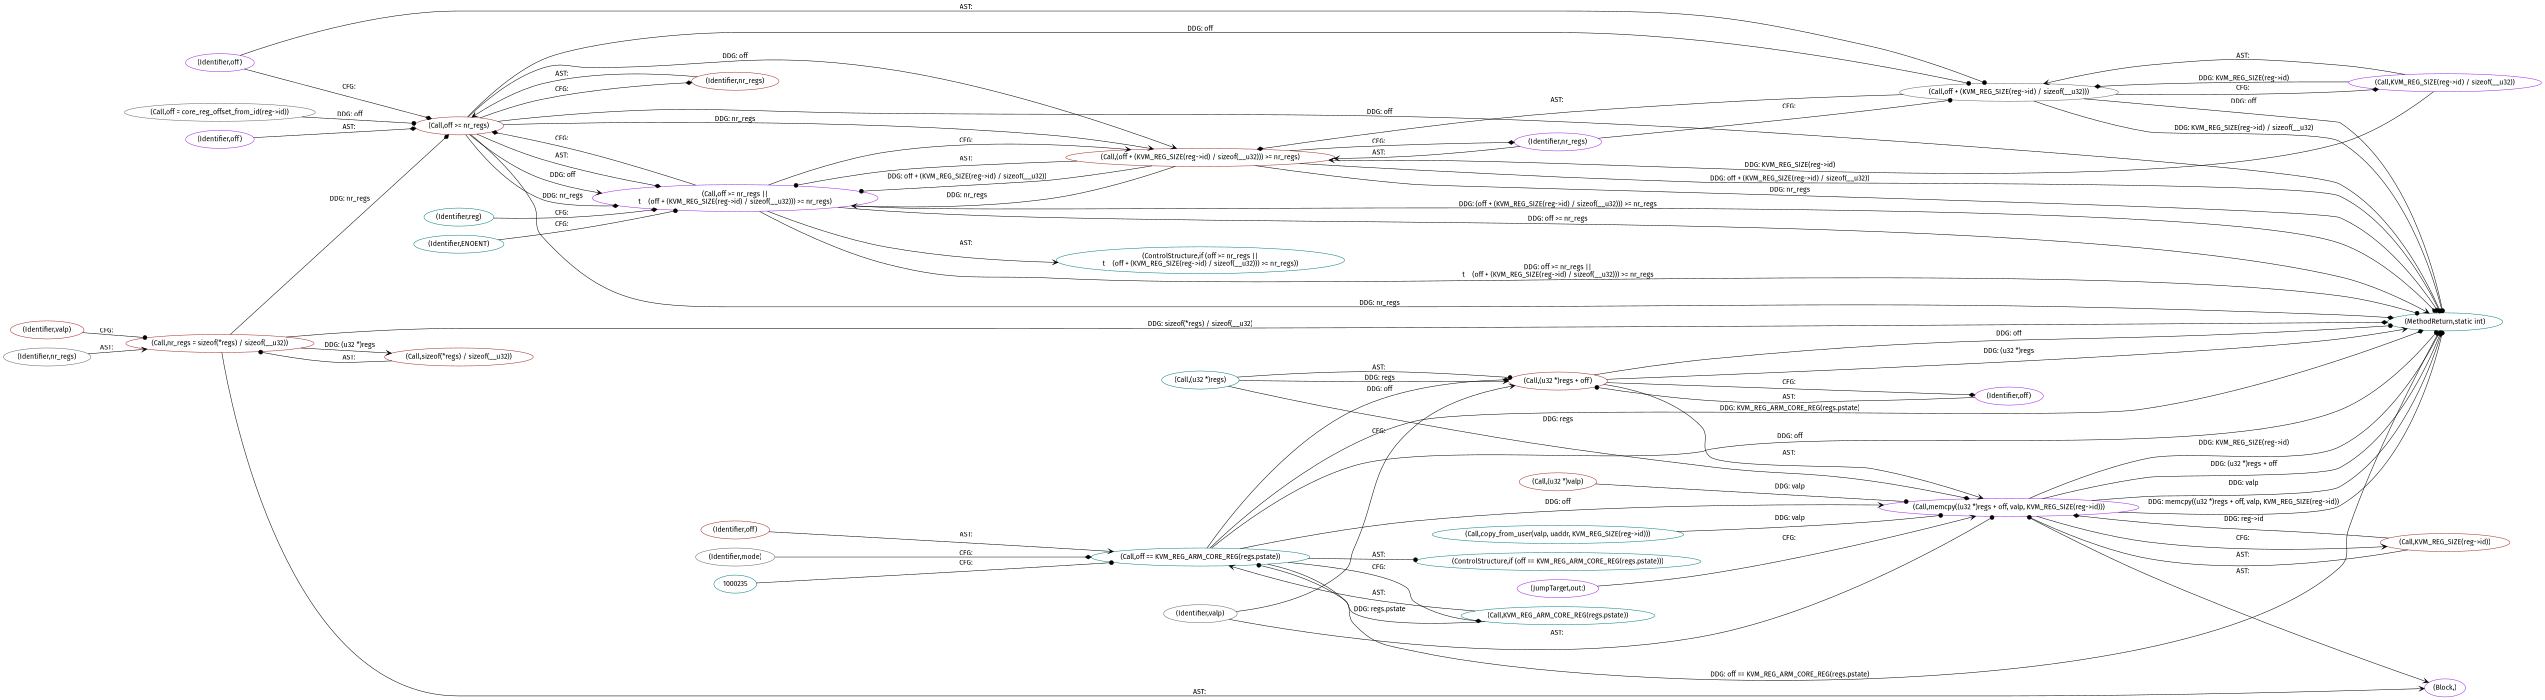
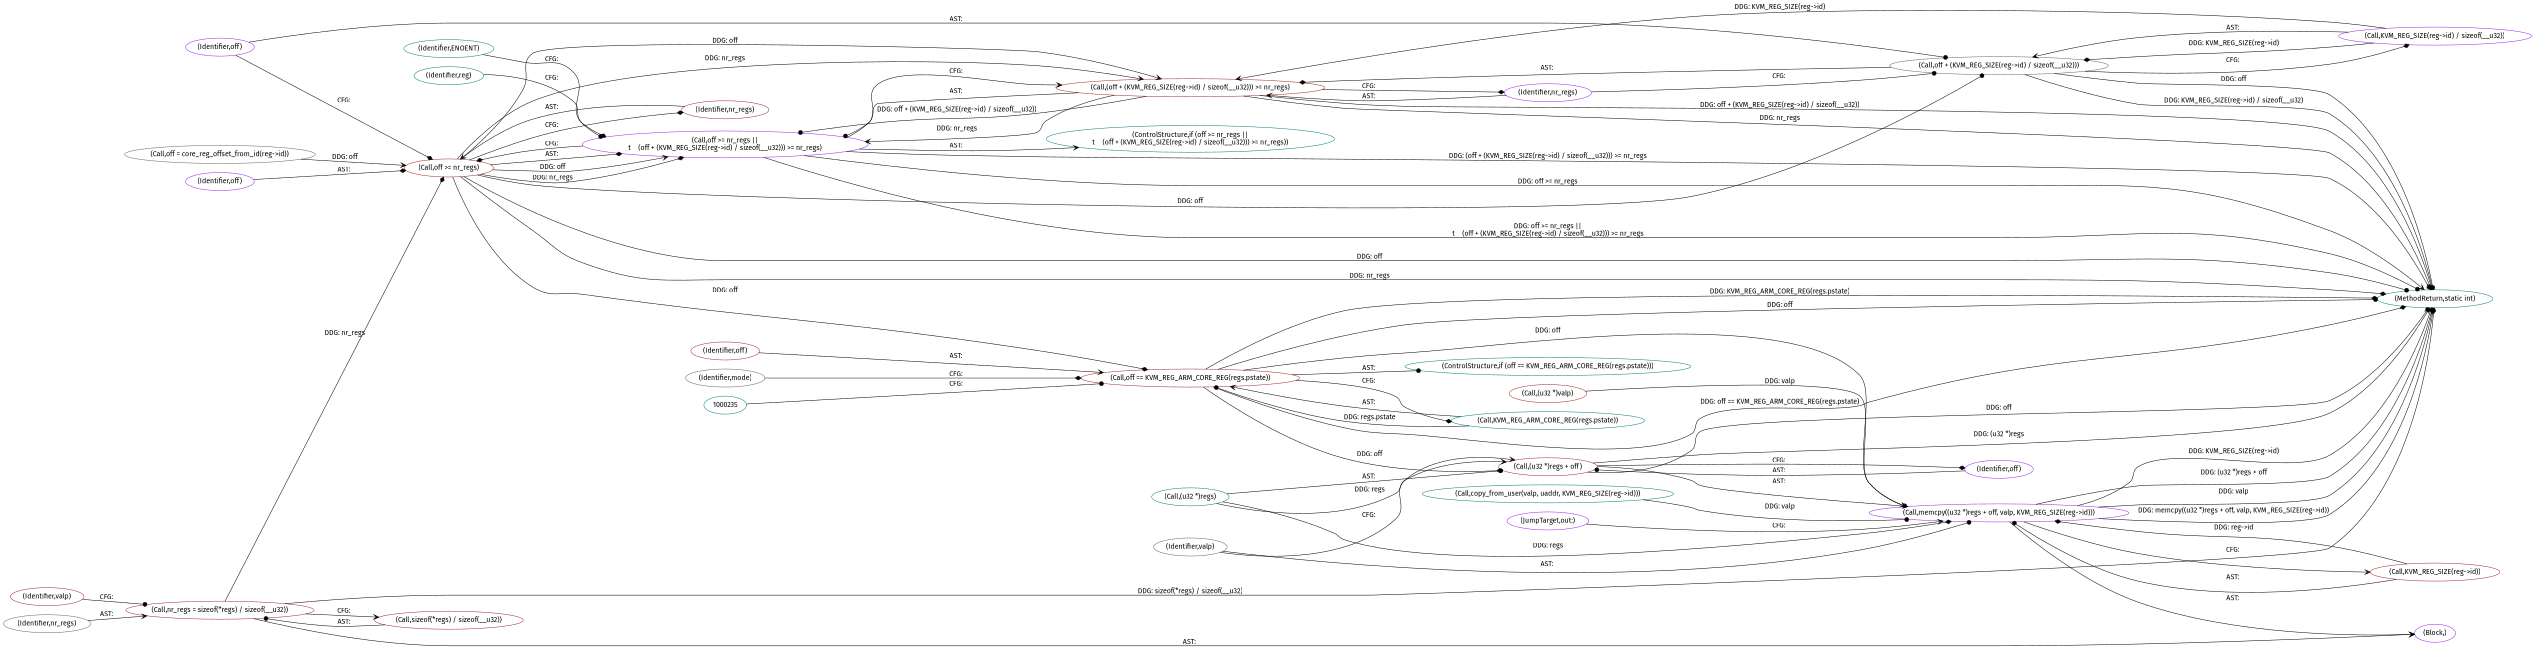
edge "(Call,off = core_reg_offset_from_id(reg->id))" -> "(Call,off >= nr_regs)": arrowhead dot -> vee
edge "(Call,off >= nr_regs)" -> "(Call,off == KVM_REG_ARM_CORE_REG(regs.pstate))": added, label "DDG: off"
edge "(Call,nr_regs = sizeof(*regs) / sizeof(__u32))" -> "(Call,sizeof(*regs) / sizeof(__u32))": label "DDG: (u32 *)regs" -> "CFG: "
node "(Call,off == KVM_REG_ARM_CORE_REG(regs.pstate))": color teal -> brown
